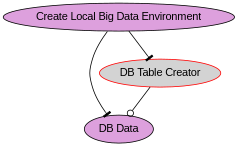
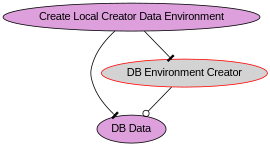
node "Create Local Big Data Environment": label "Create Local Big Data Environment" -> "Create Local Creator Data Environment"
node "DB Table Creator": label "DB Table Creator" -> "DB Environment Creator"
